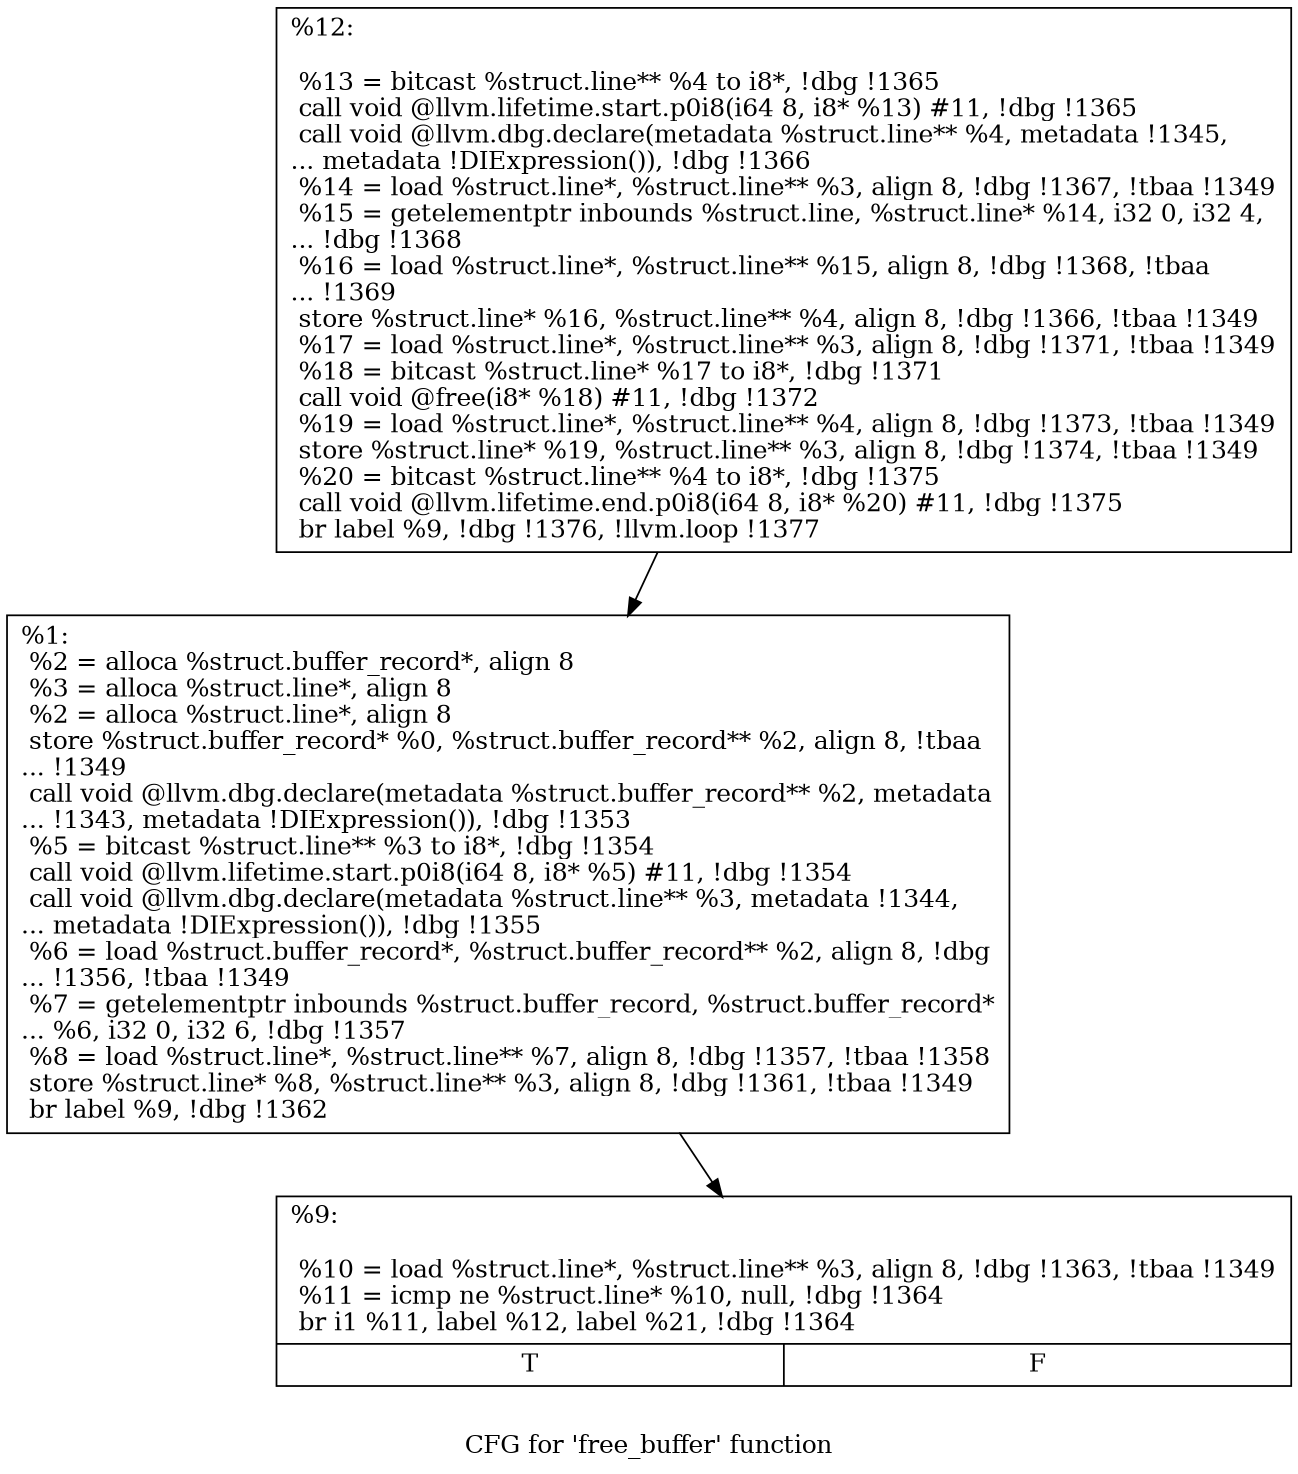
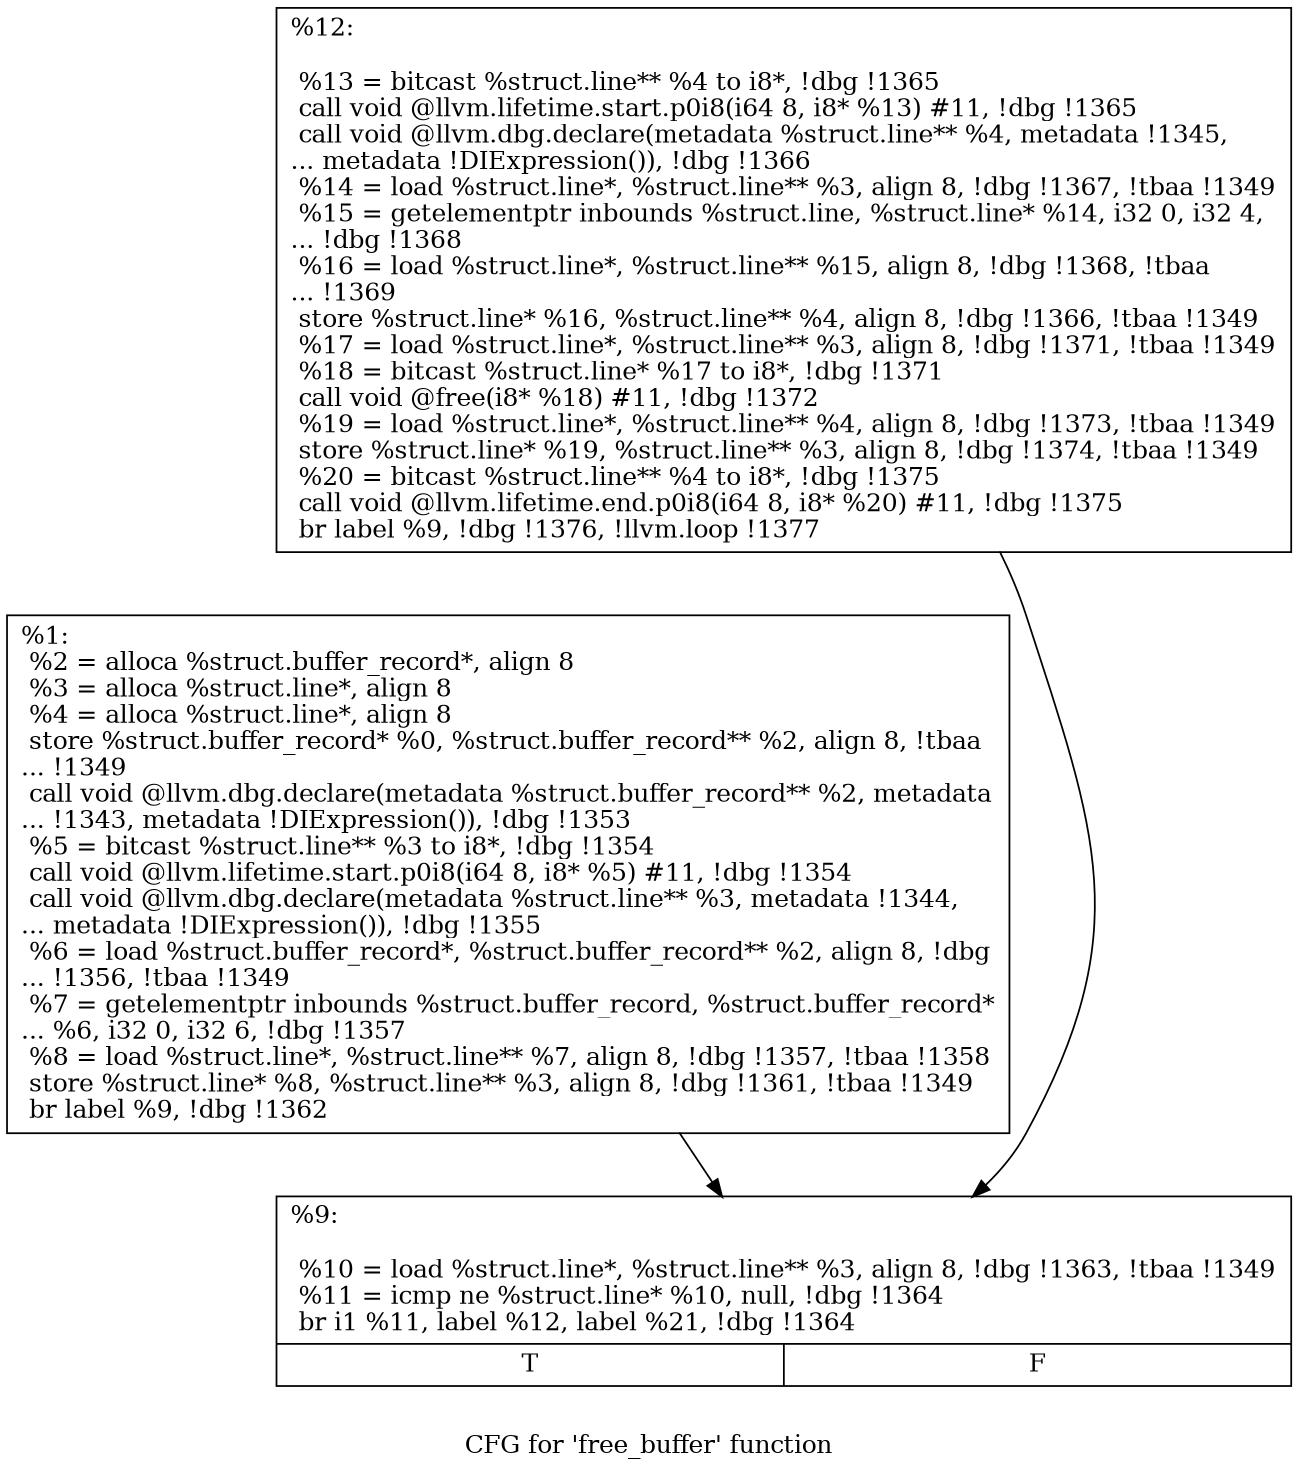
edge "%12:" -> "%1:": now "%12:" -> "%9:"
node "%1:": text "%2 = alloca %struct.line*, align 8" -> "%4 = alloca %struct.line*, align 8"
